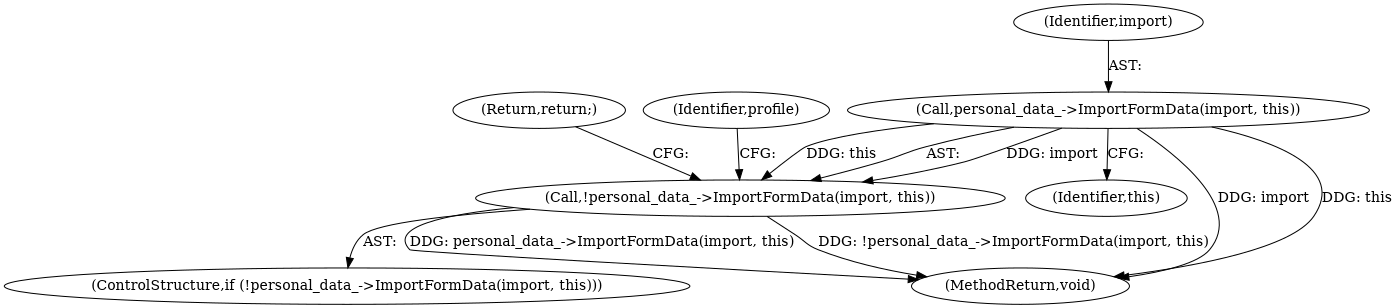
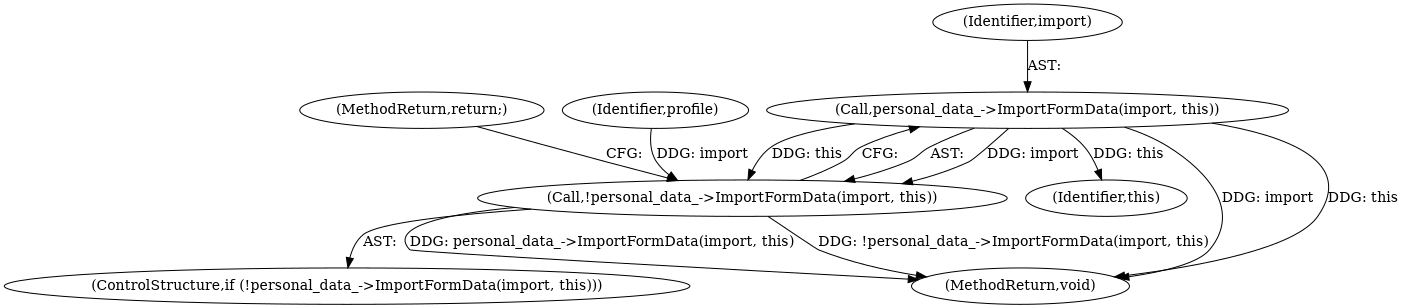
node "(Return,return;)": label "(Return,return;)" -> "(MethodReturn,return;)"
edge "(Call,!personal_data_->ImportFormData(import, this))" -> "(Call,personal_data_->ImportFormData(import, this))": added, label "CFG:"
edge "(Identifier,profile)" -> "(Call,!personal_data_->ImportFormData(import, this))": label "CFG: " -> "DDG: import"
edge "(Call,personal_data_->ImportFormData(import, this))" -> "(Identifier,this)": label "CFG: " -> "DDG: this"
